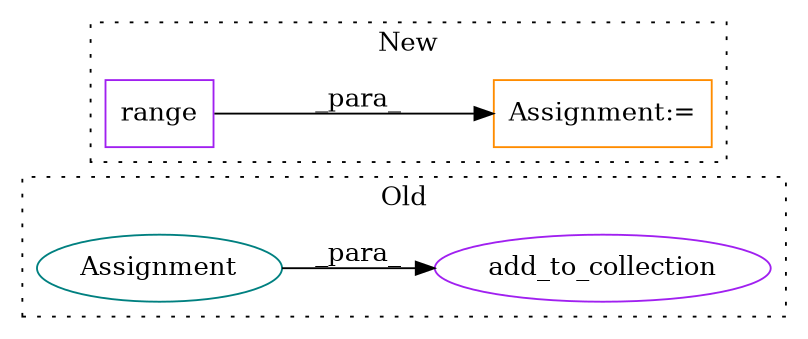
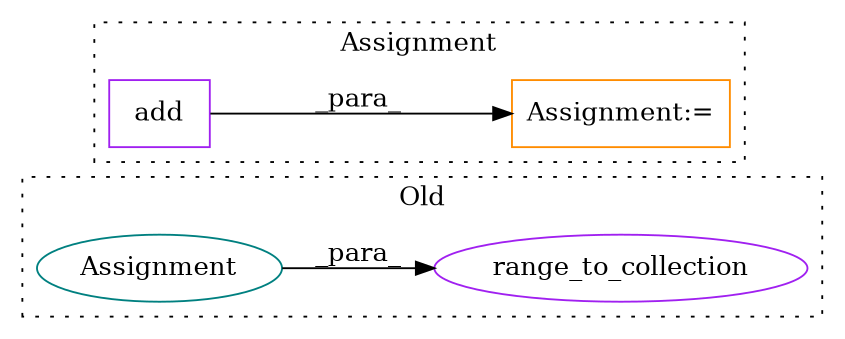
cluster "New": label "New" -> "Assignment"
node "range": label "range" -> "add"
node "add_to_collection": label "add_to_collection" -> "range_to_collection"
